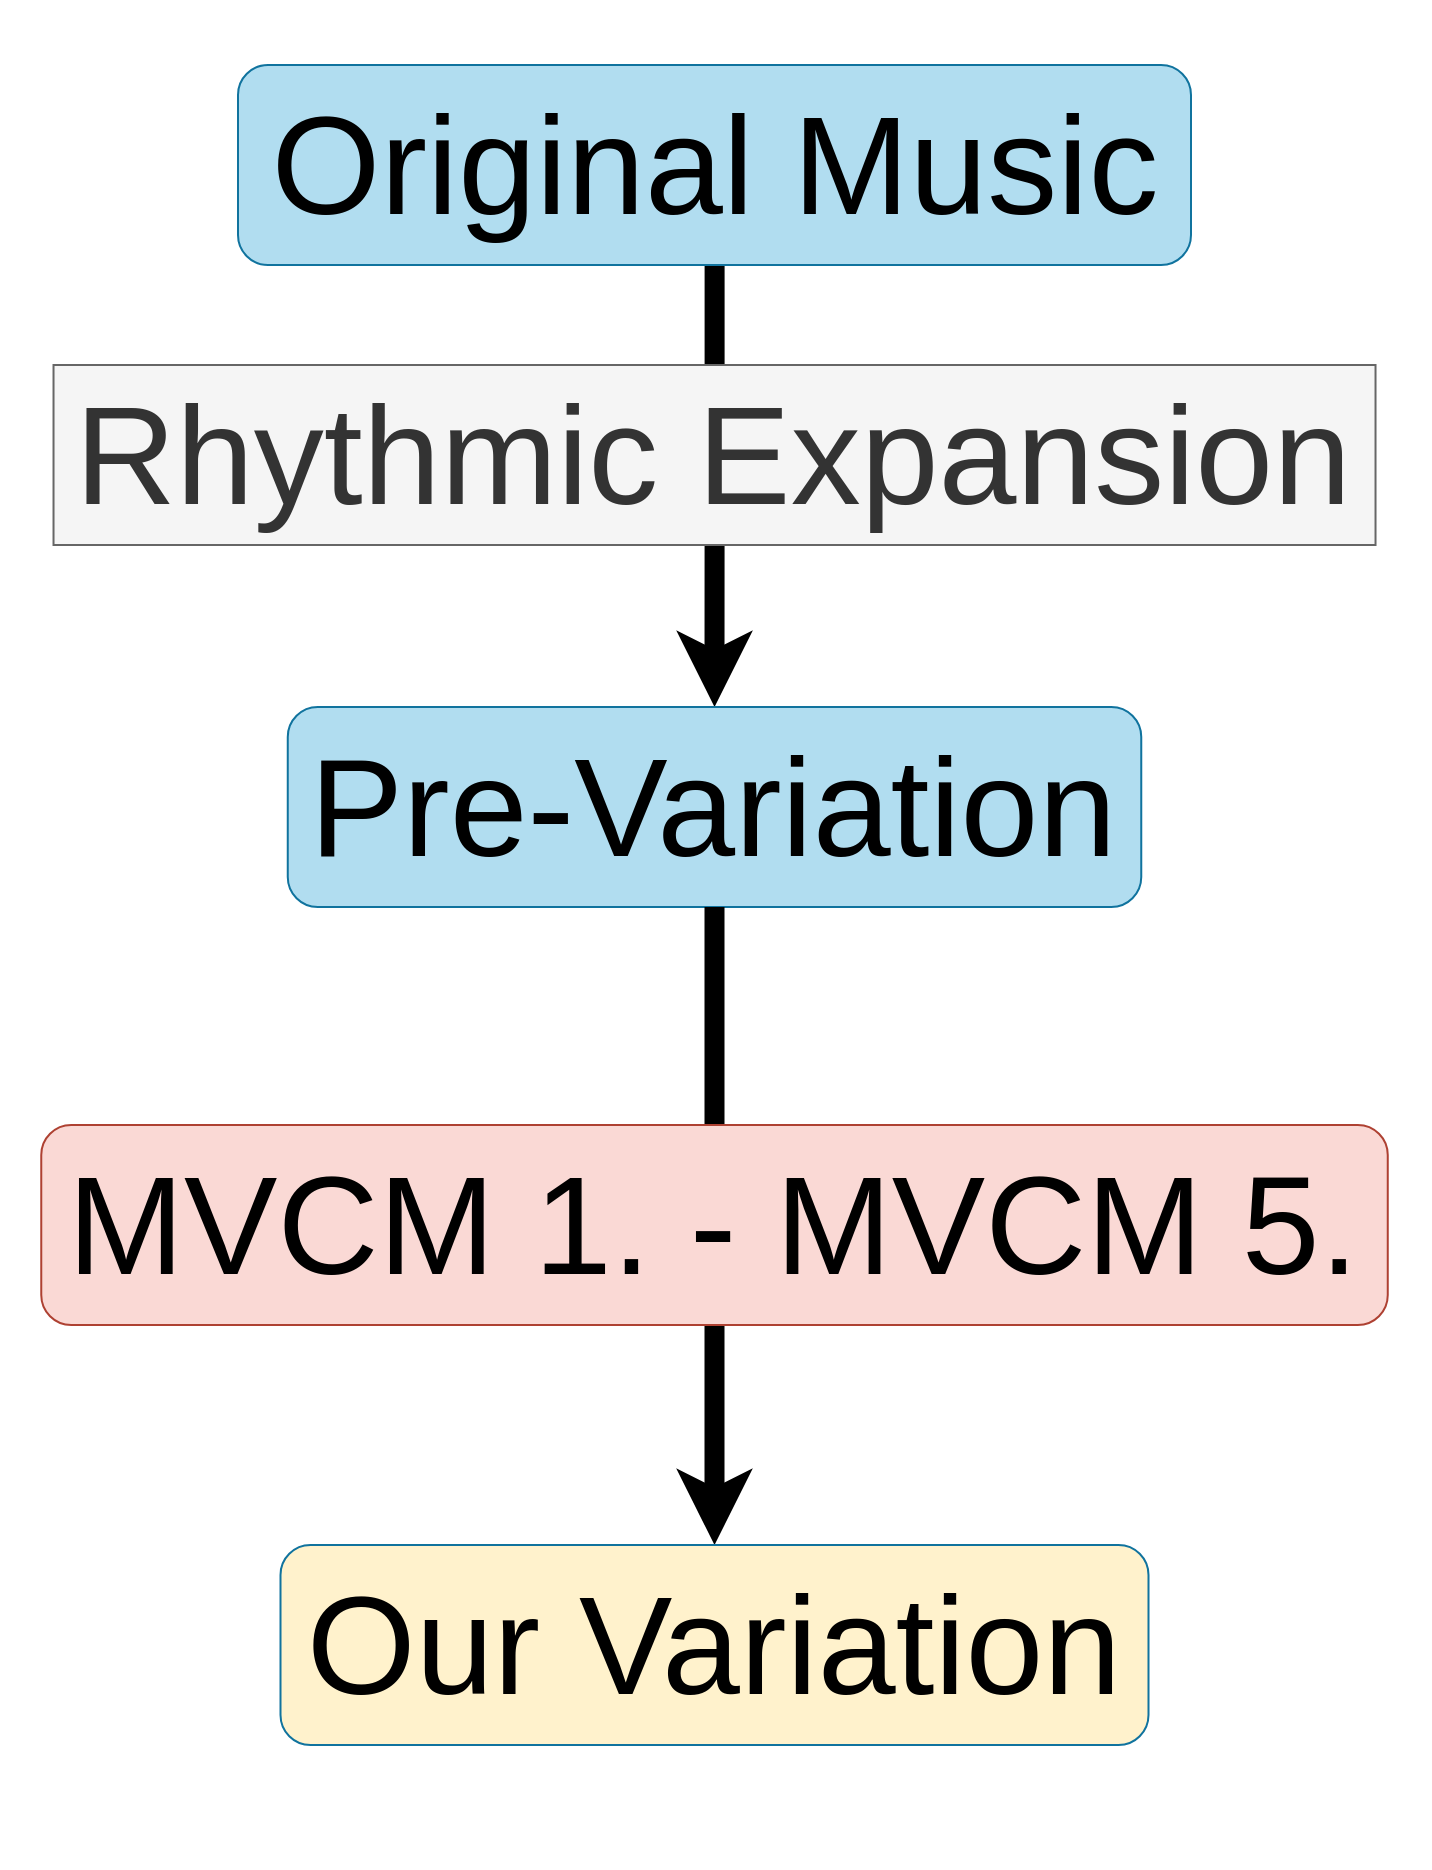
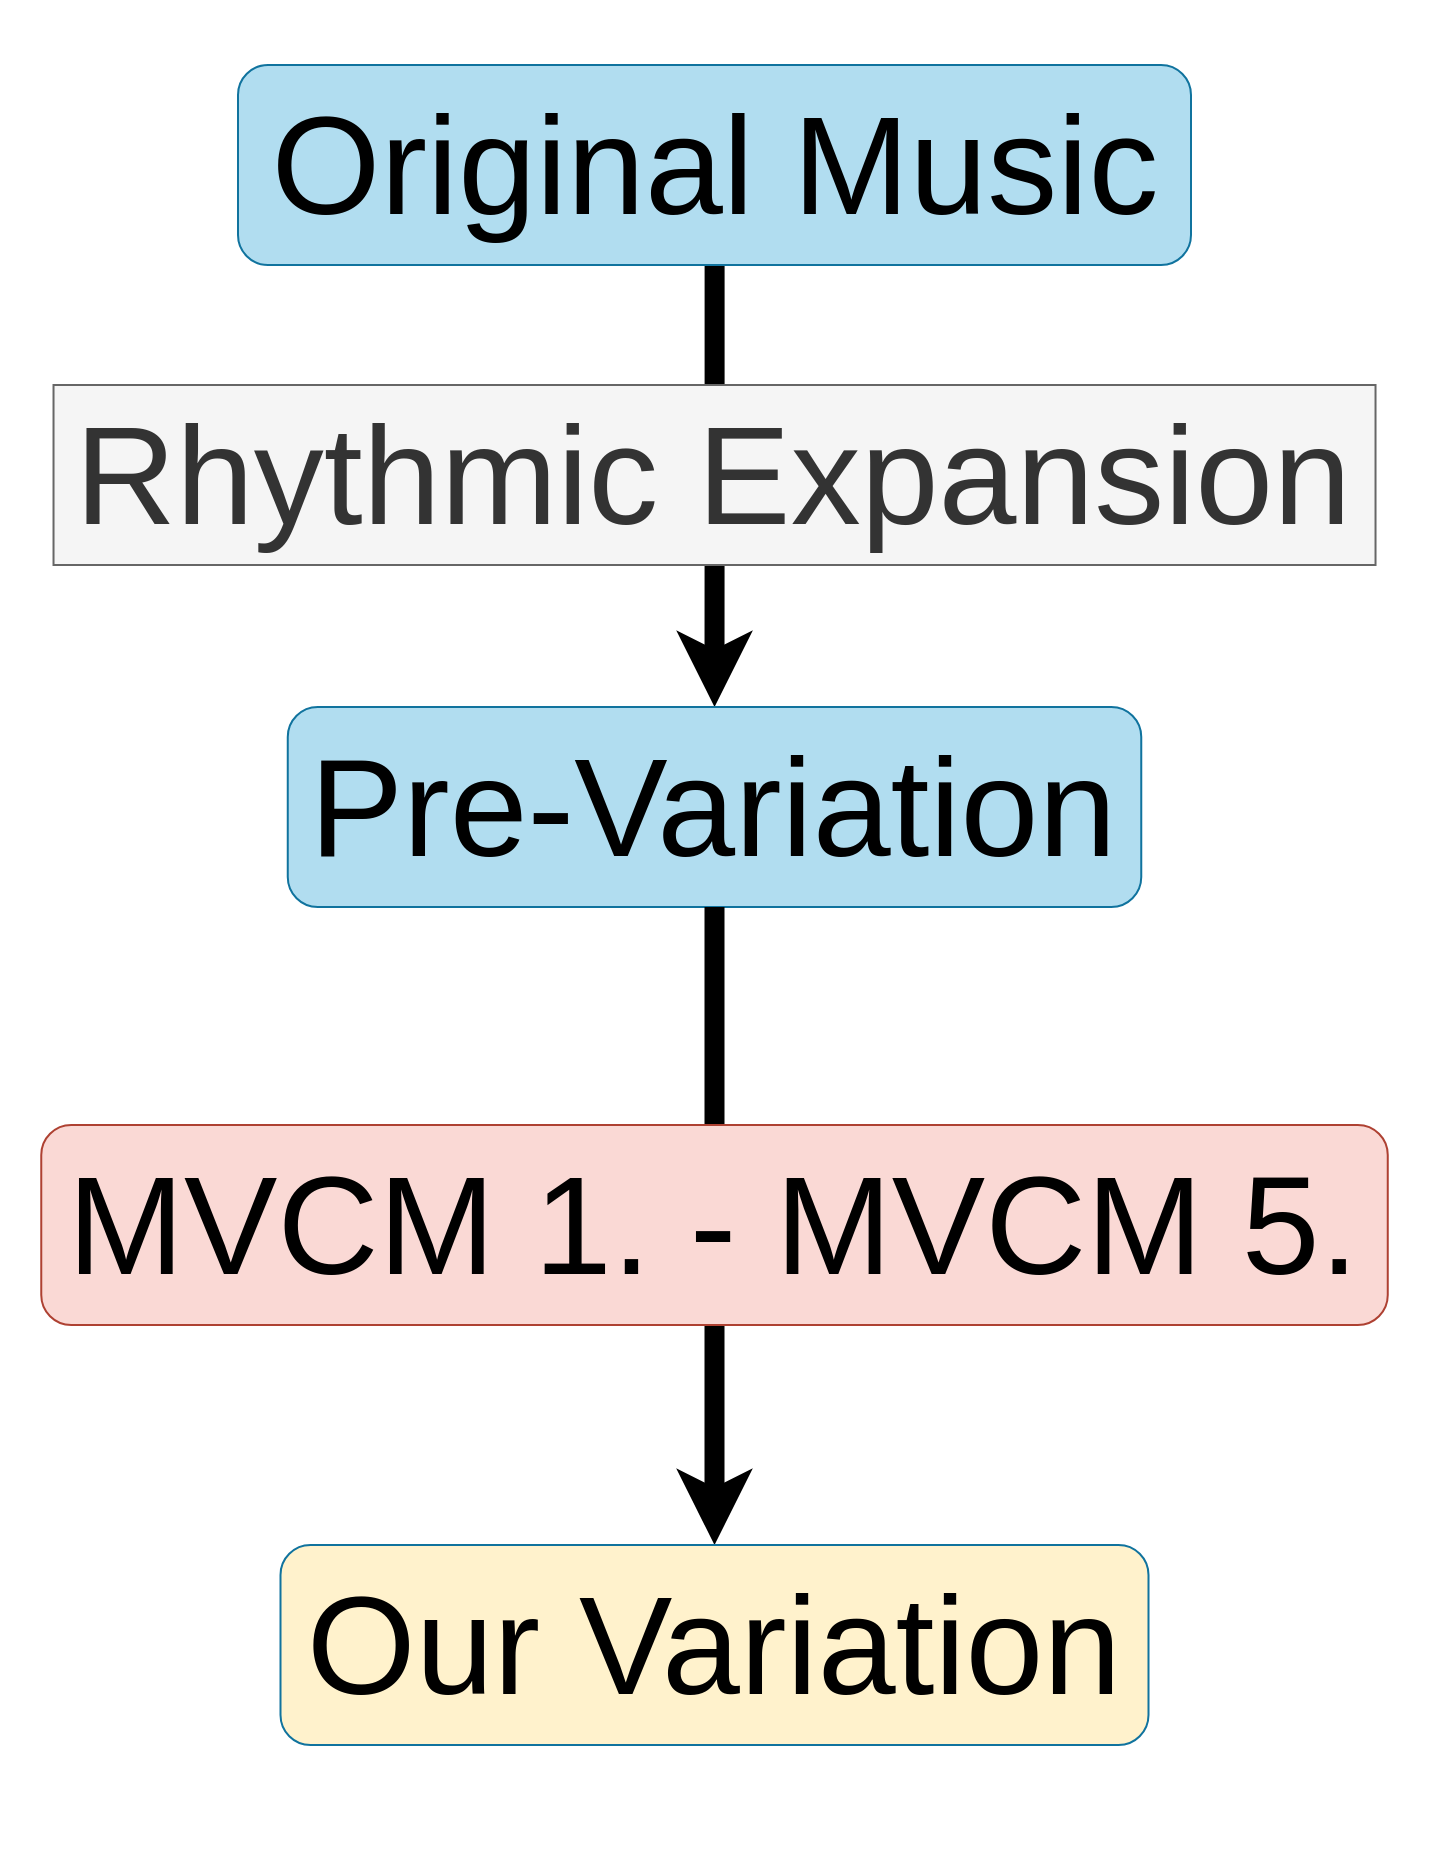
node "Rhythmic Expansion": moved (715, 455) -> (715, 475)
